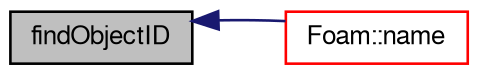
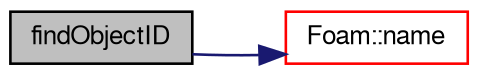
edge "Foam::name" -> "findObjectID": reversed
